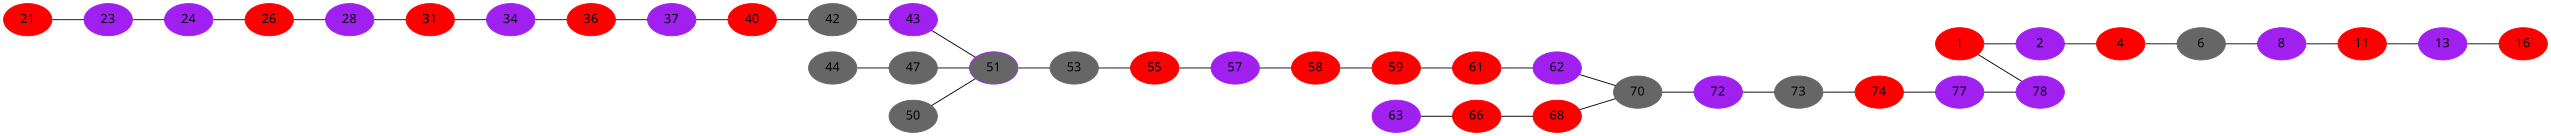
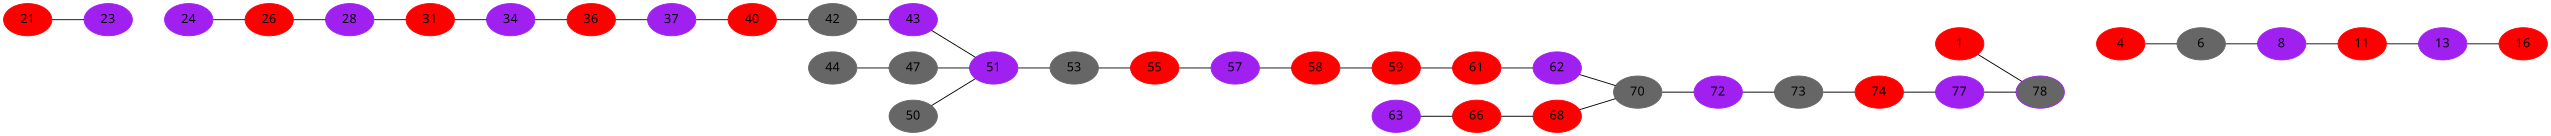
edge "23" -- "24": removed
node "2": removed
node "51": fillcolor gray40 -> purple
node "78": fillcolor purple -> gray40
